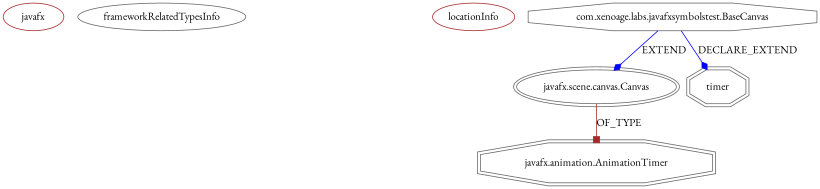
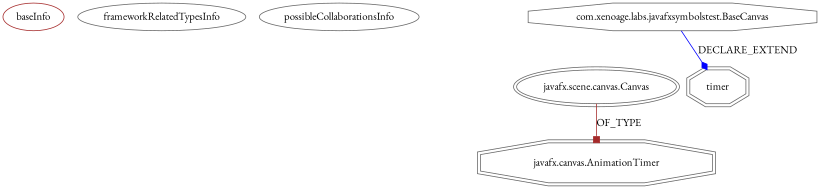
node "javafx": label "javafx" -> "baseInfo"
node "possibleCollaborationsInfo": added
node "locationInfo": removed
edge "com.xenoage.labs.javafxsymbolstest.BaseCanvas" -> "javafx.scene.canvas.Canvas": removed, label "EXTEND"
node "javafx.animation.AnimationTimer": label "javafx.animation.AnimationTimer" -> "javafx.canvas.AnimationTimer"
